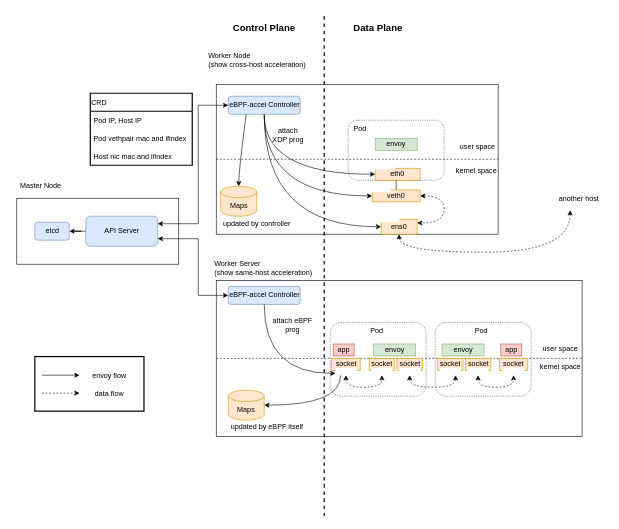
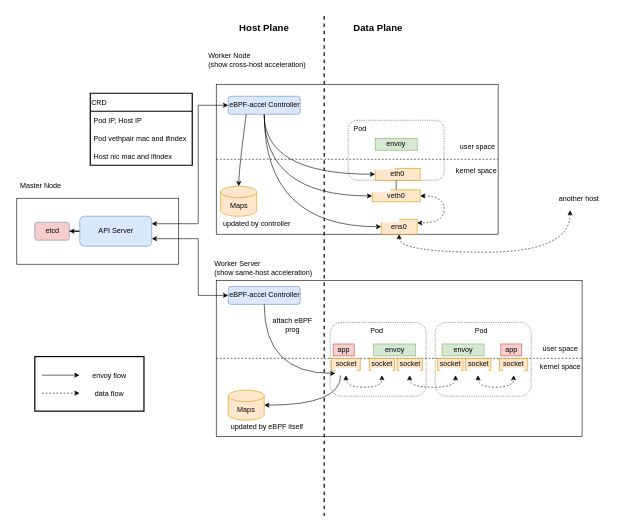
node "Control Plane": label "Control Plane" -> "Host Plane"
node "attach XDP prog": removed
node "etcd": fillcolor #dae8fc -> #f8cecc
node "API Server": moved (122, 231) -> (116, 231)
